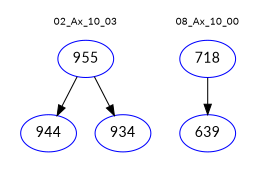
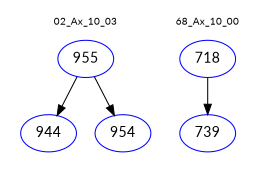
cluster "08_Ax_10_00": label "08_Ax_10_00" -> "68_Ax_10_00"
node "934": label "934" -> "954"
node "639": label "639" -> "739"
